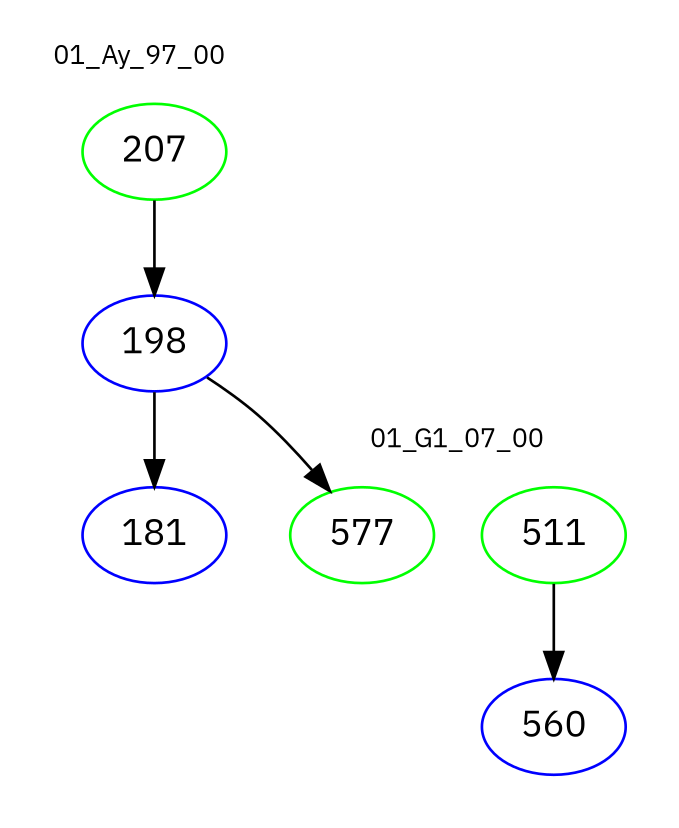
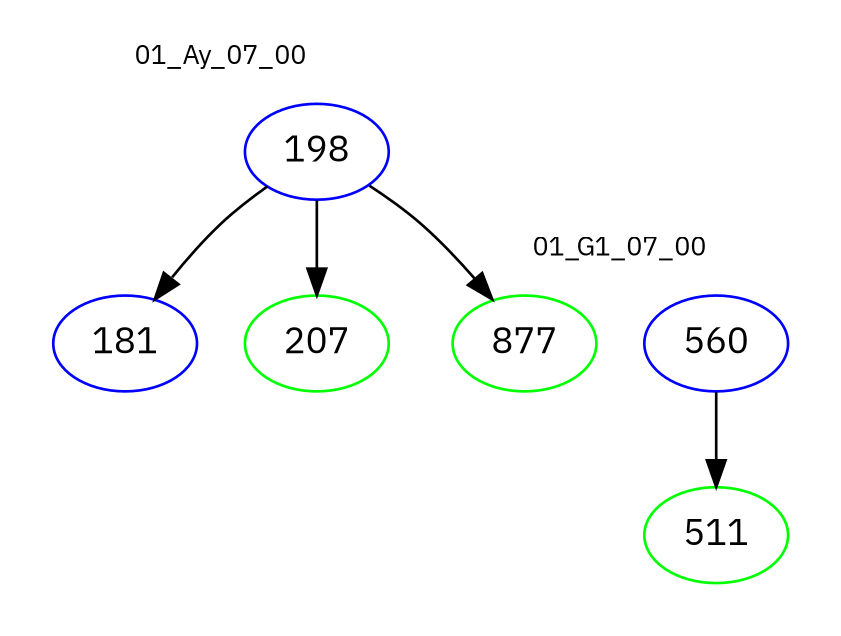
cluster "01_Ay_97_00": label "01_Ay_97_00" -> "01_Ay_07_00"
edge "207" -> "198": reversed
node "577": label "577" -> "877"
edge "511" -> "560": reversed
